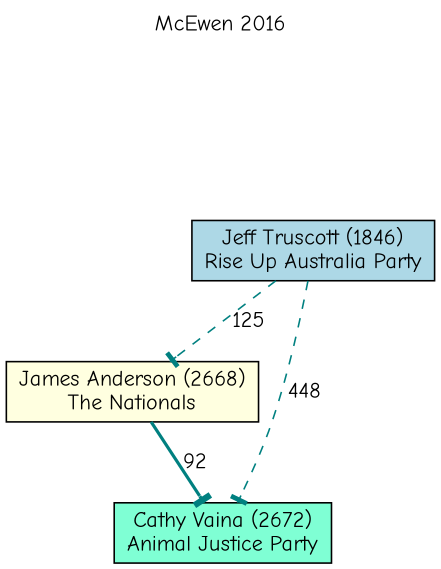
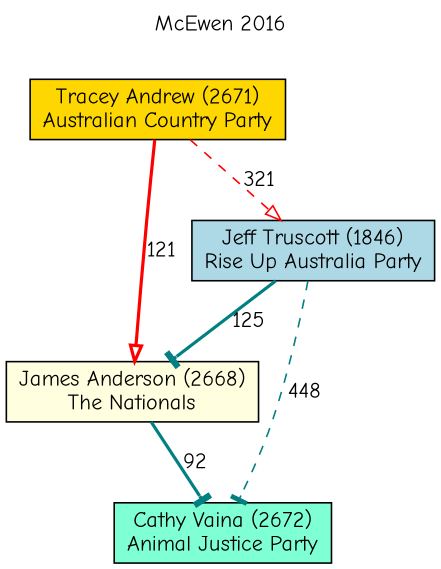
node "Tracey Andrew (2671) Australian Country Party": added
edge "Jeff Truscott (1846) Rise Up Australia Party" -> "James Anderson (2668) The Nationals": style dashed -> bold
